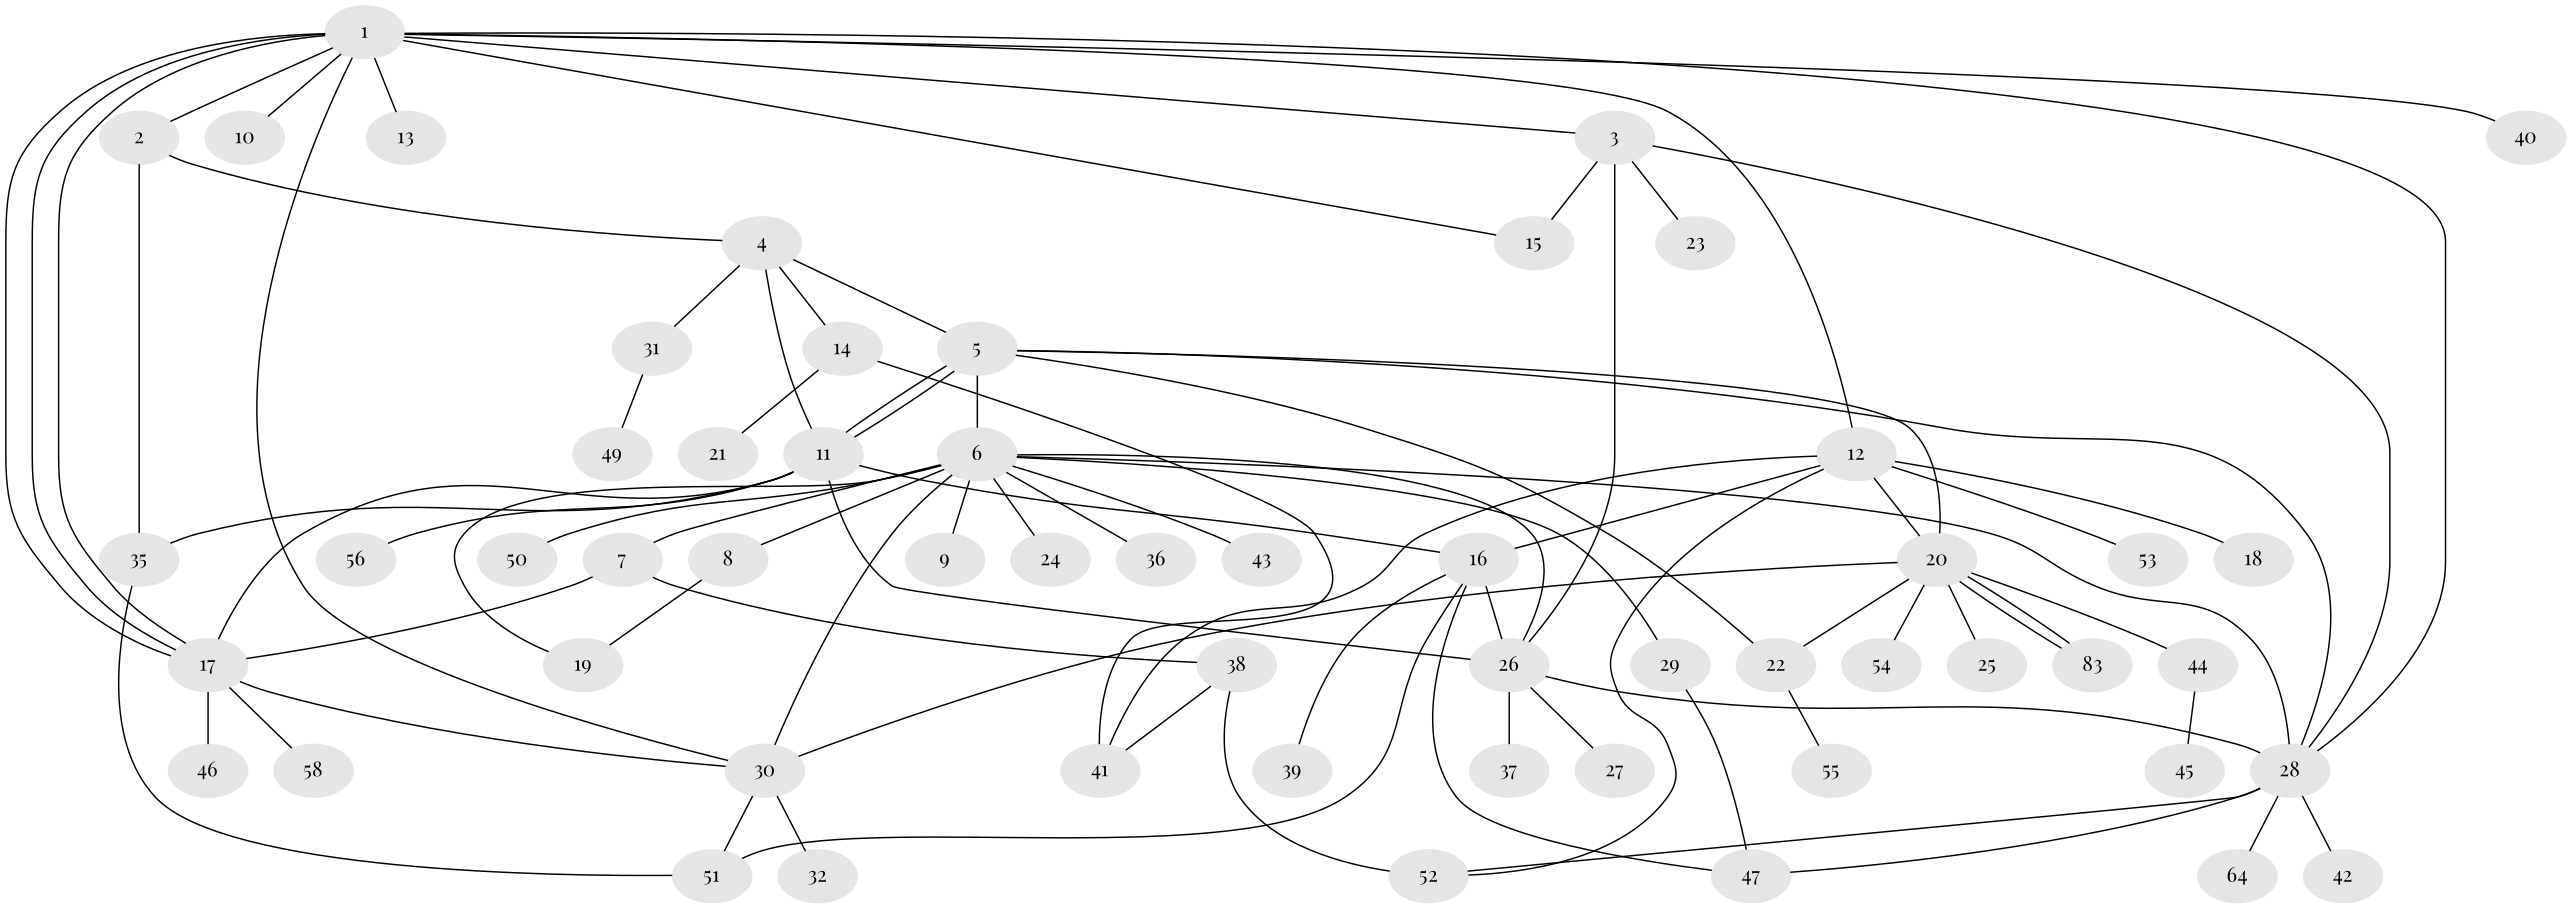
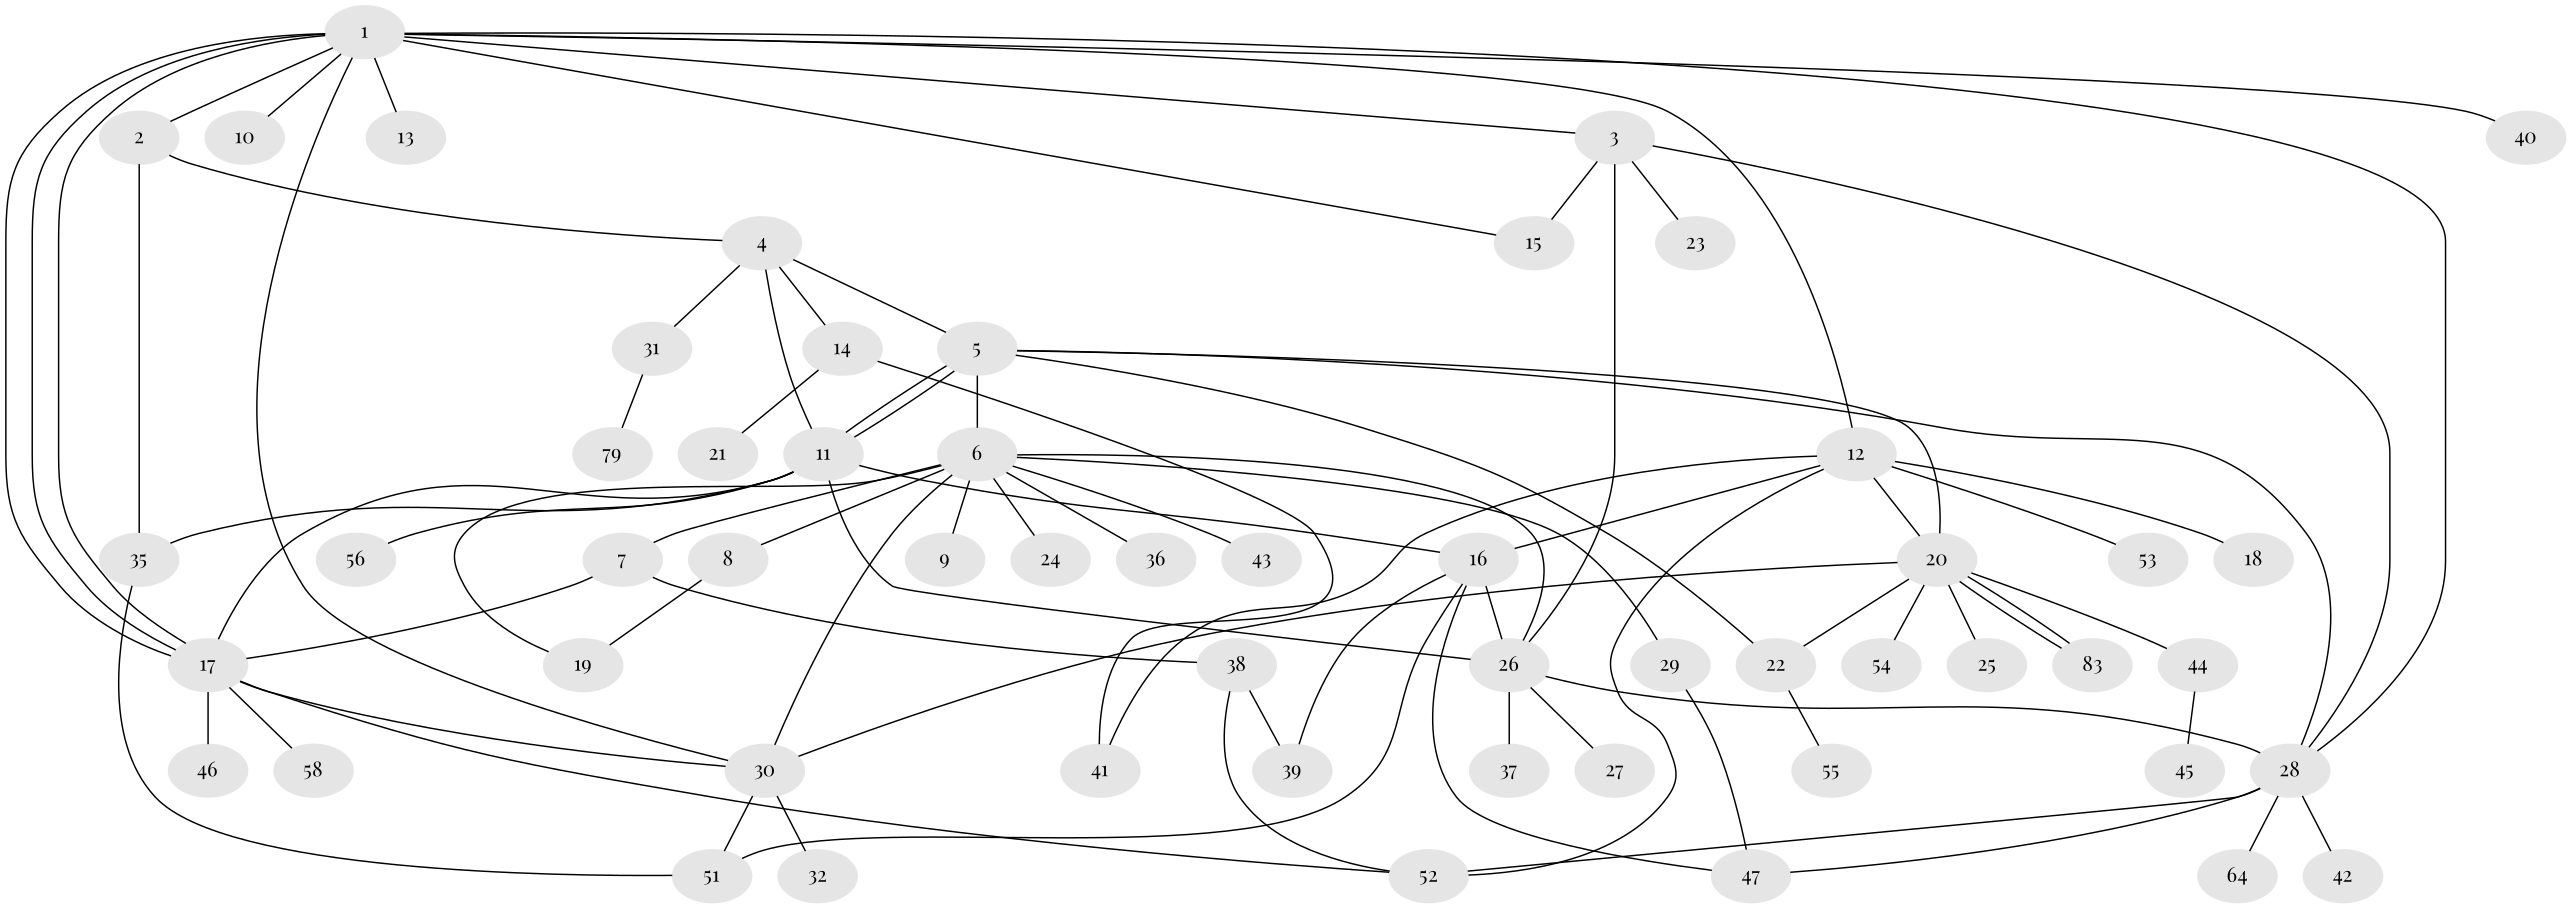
node "49": label "49" -> "79"
edge "6" -- "28": removed
node "50": removed
edge "38" -- "41": now "38" -- "39"
edge "17" -- "52": added
